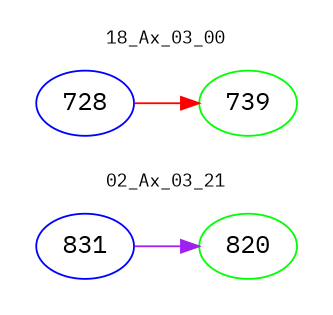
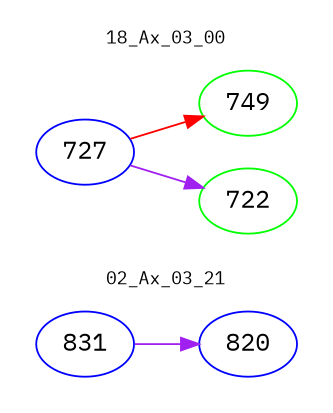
node "728": label "728" -> "727"
node "739": label "739" -> "749"
node "722": added
node "820": color green -> blue
